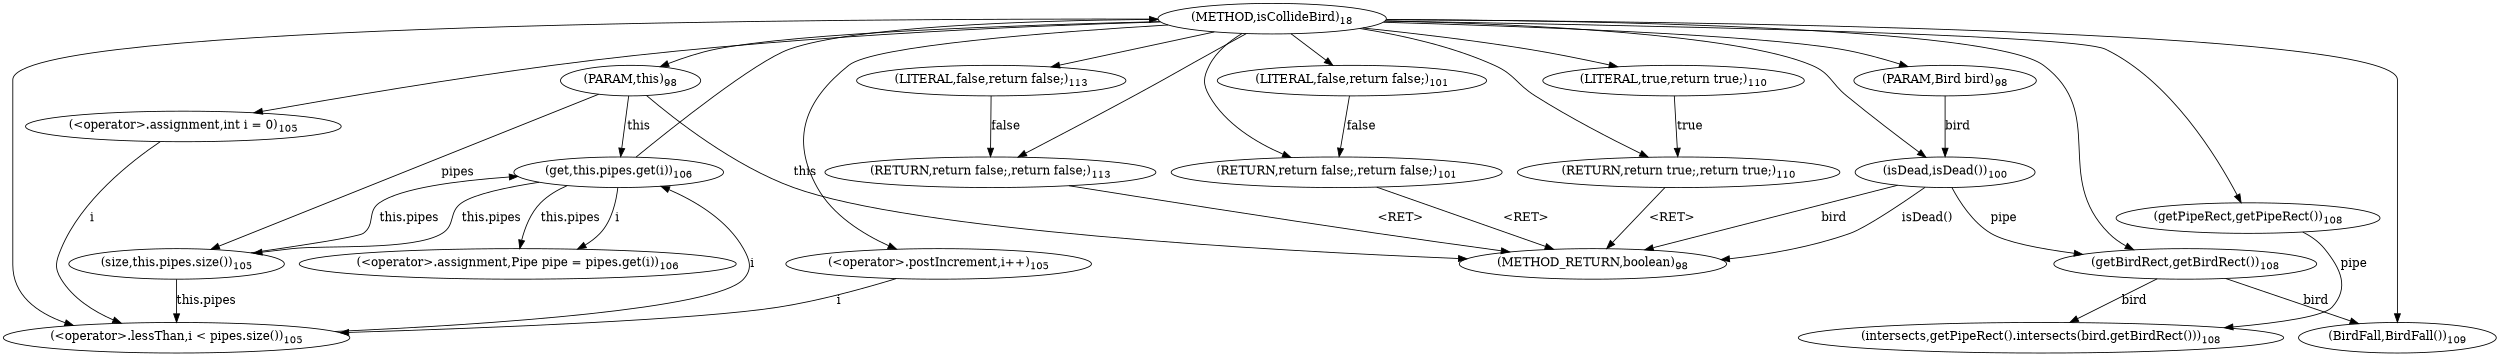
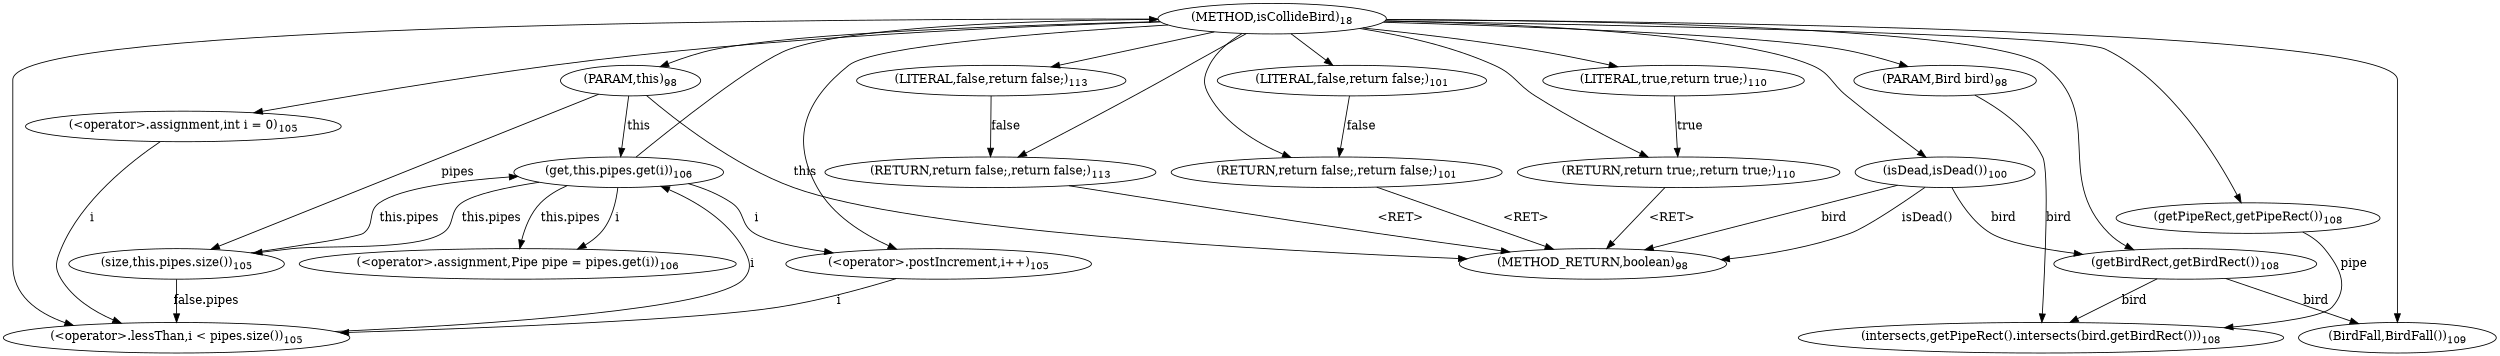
edge "(PARAM,Bird bird)" -> "(isDead,isDead())": now "(PARAM,Bird bird)" -> "(intersects,getPipeRect().intersects(bird.getBirdRect()))"
edge "(isDead,isDead())" -> "(getBirdRect,getBirdRect())": label "pipe" -> "bird"
edge "(get,this.pipes.get(i))" -> "(<operator>.postIncrement,i++)": added, label "i"
edge "(size,this.pipes.size())" -> "(<operator>.lessThan,i < pipes.size())": label "this.pipes" -> "false.pipes"
